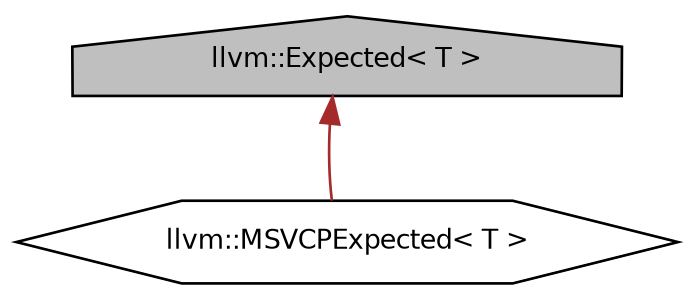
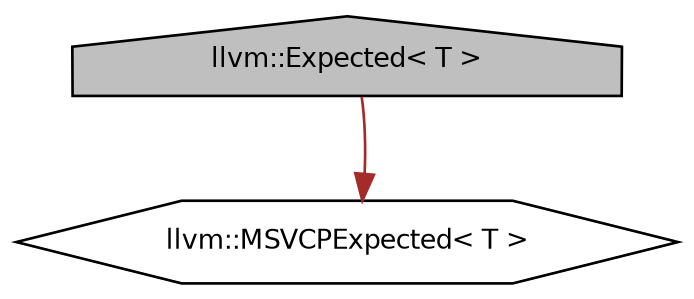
edge "llvm::MSVCPExpected< T >" -> "llvm::Expected< T >": reversed
